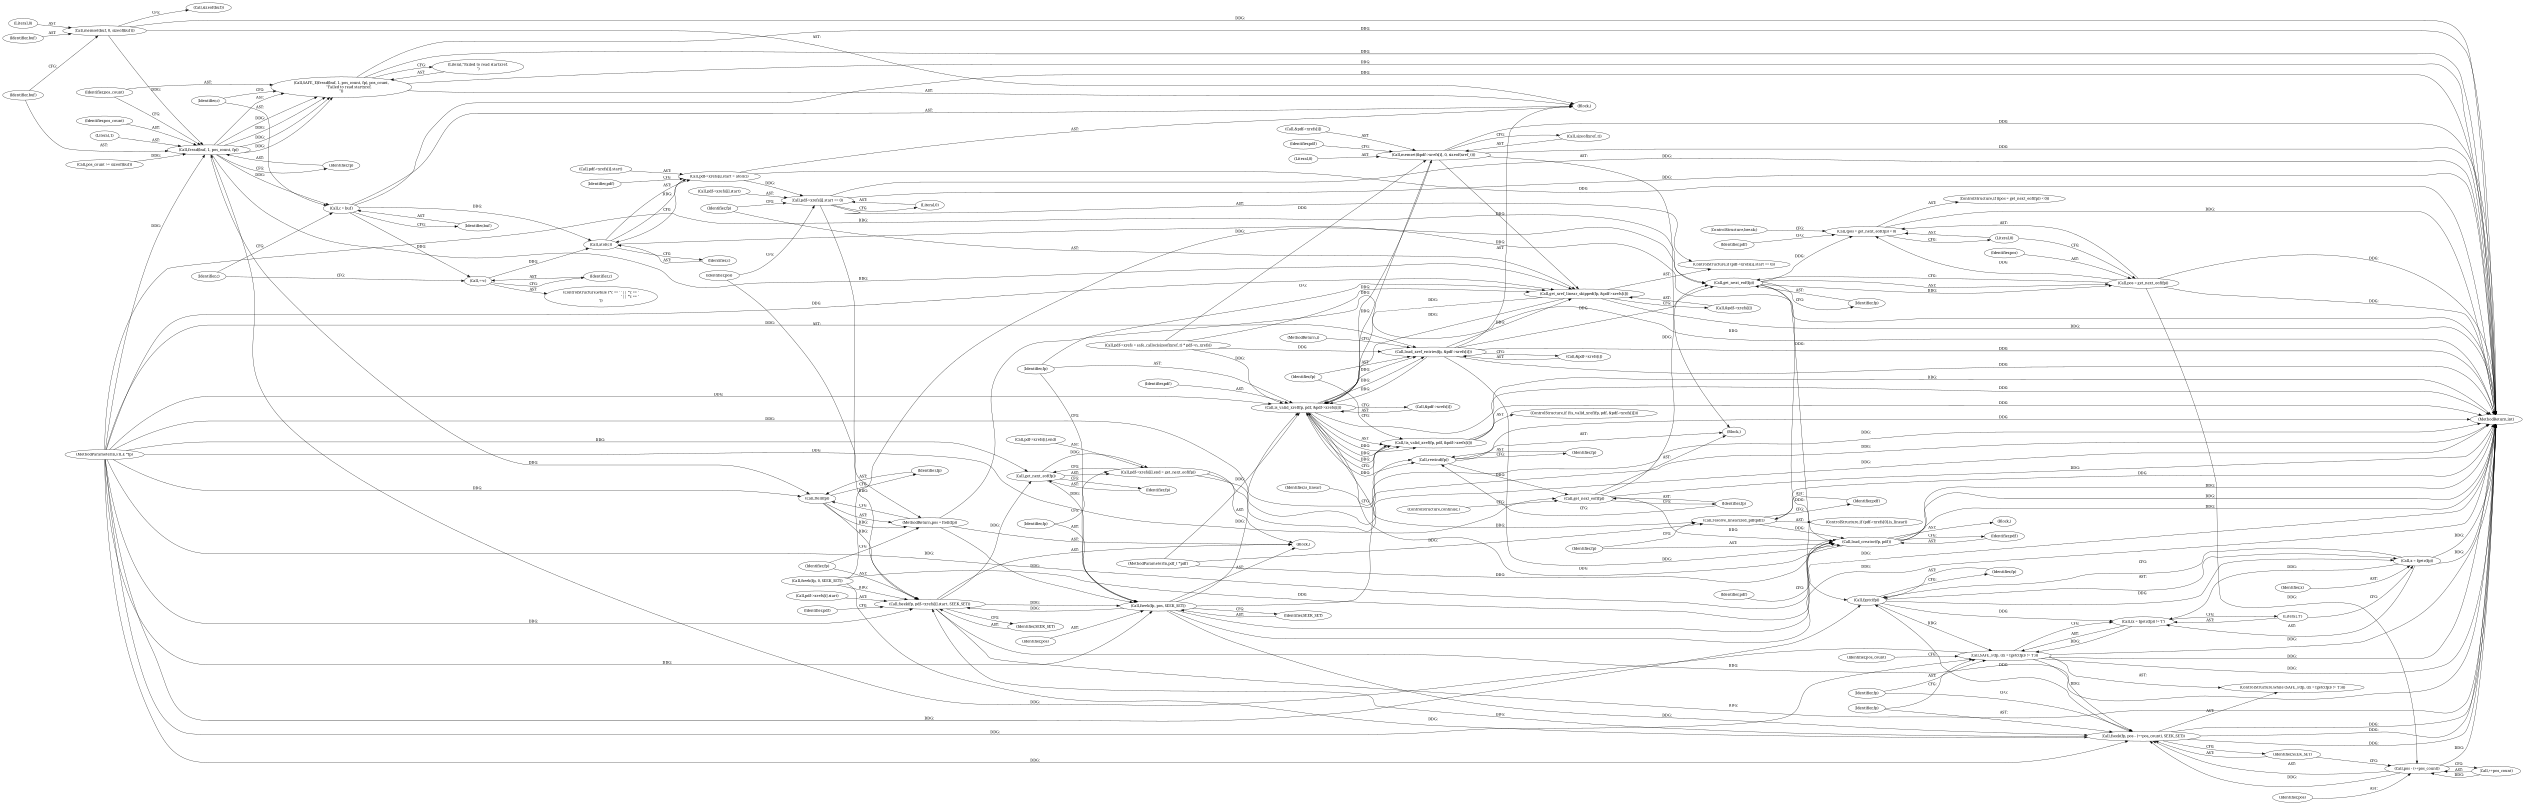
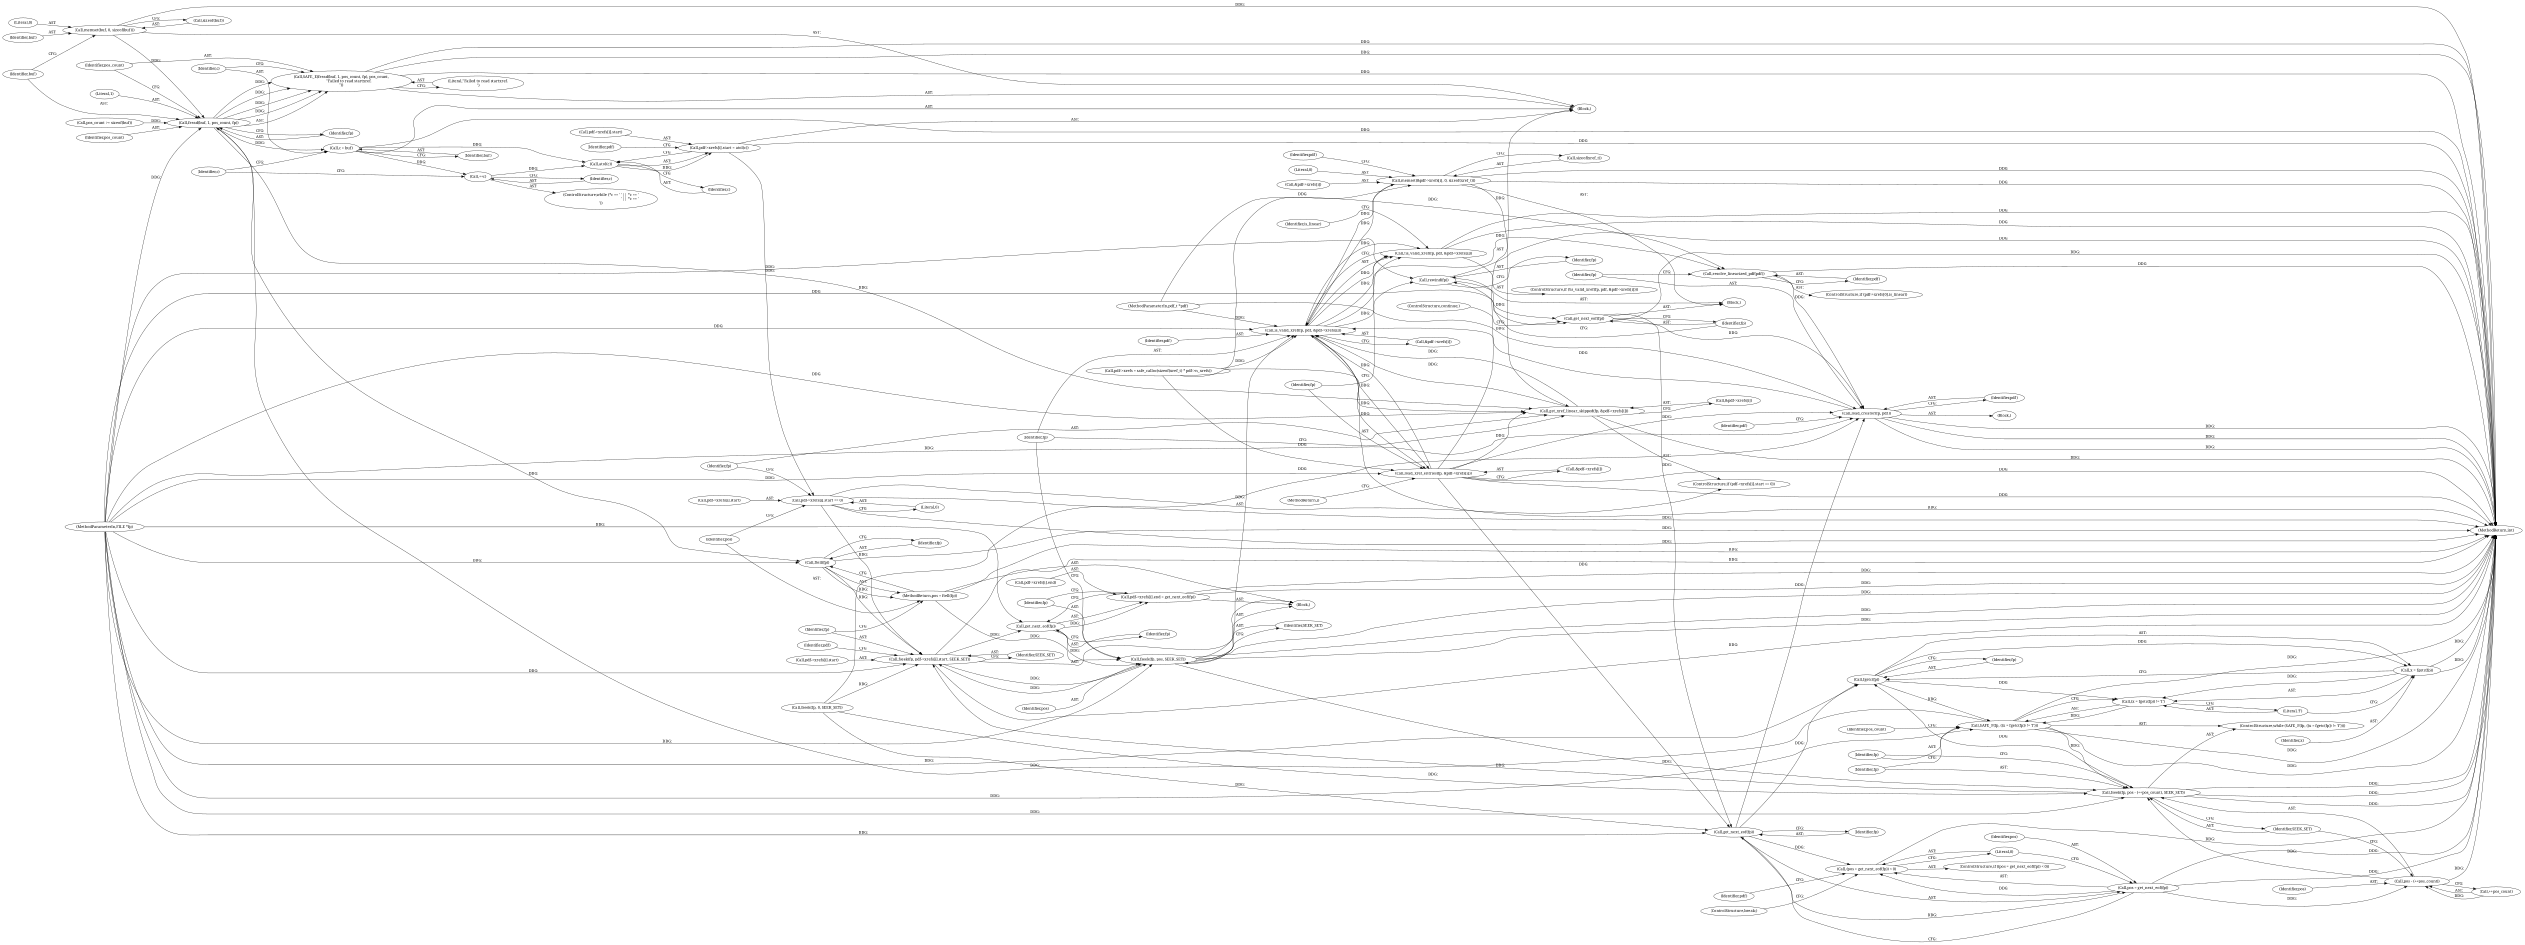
edge "(Call,sizeof(buf))" -> "(Call,memset(buf, 0, sizeof(buf)))": added, label "AST:"
edge "(Call,atol(c))" -> "(MethodReturn,int)": now "(Call,ftell(fp))" -> "(MethodReturn,int)"
